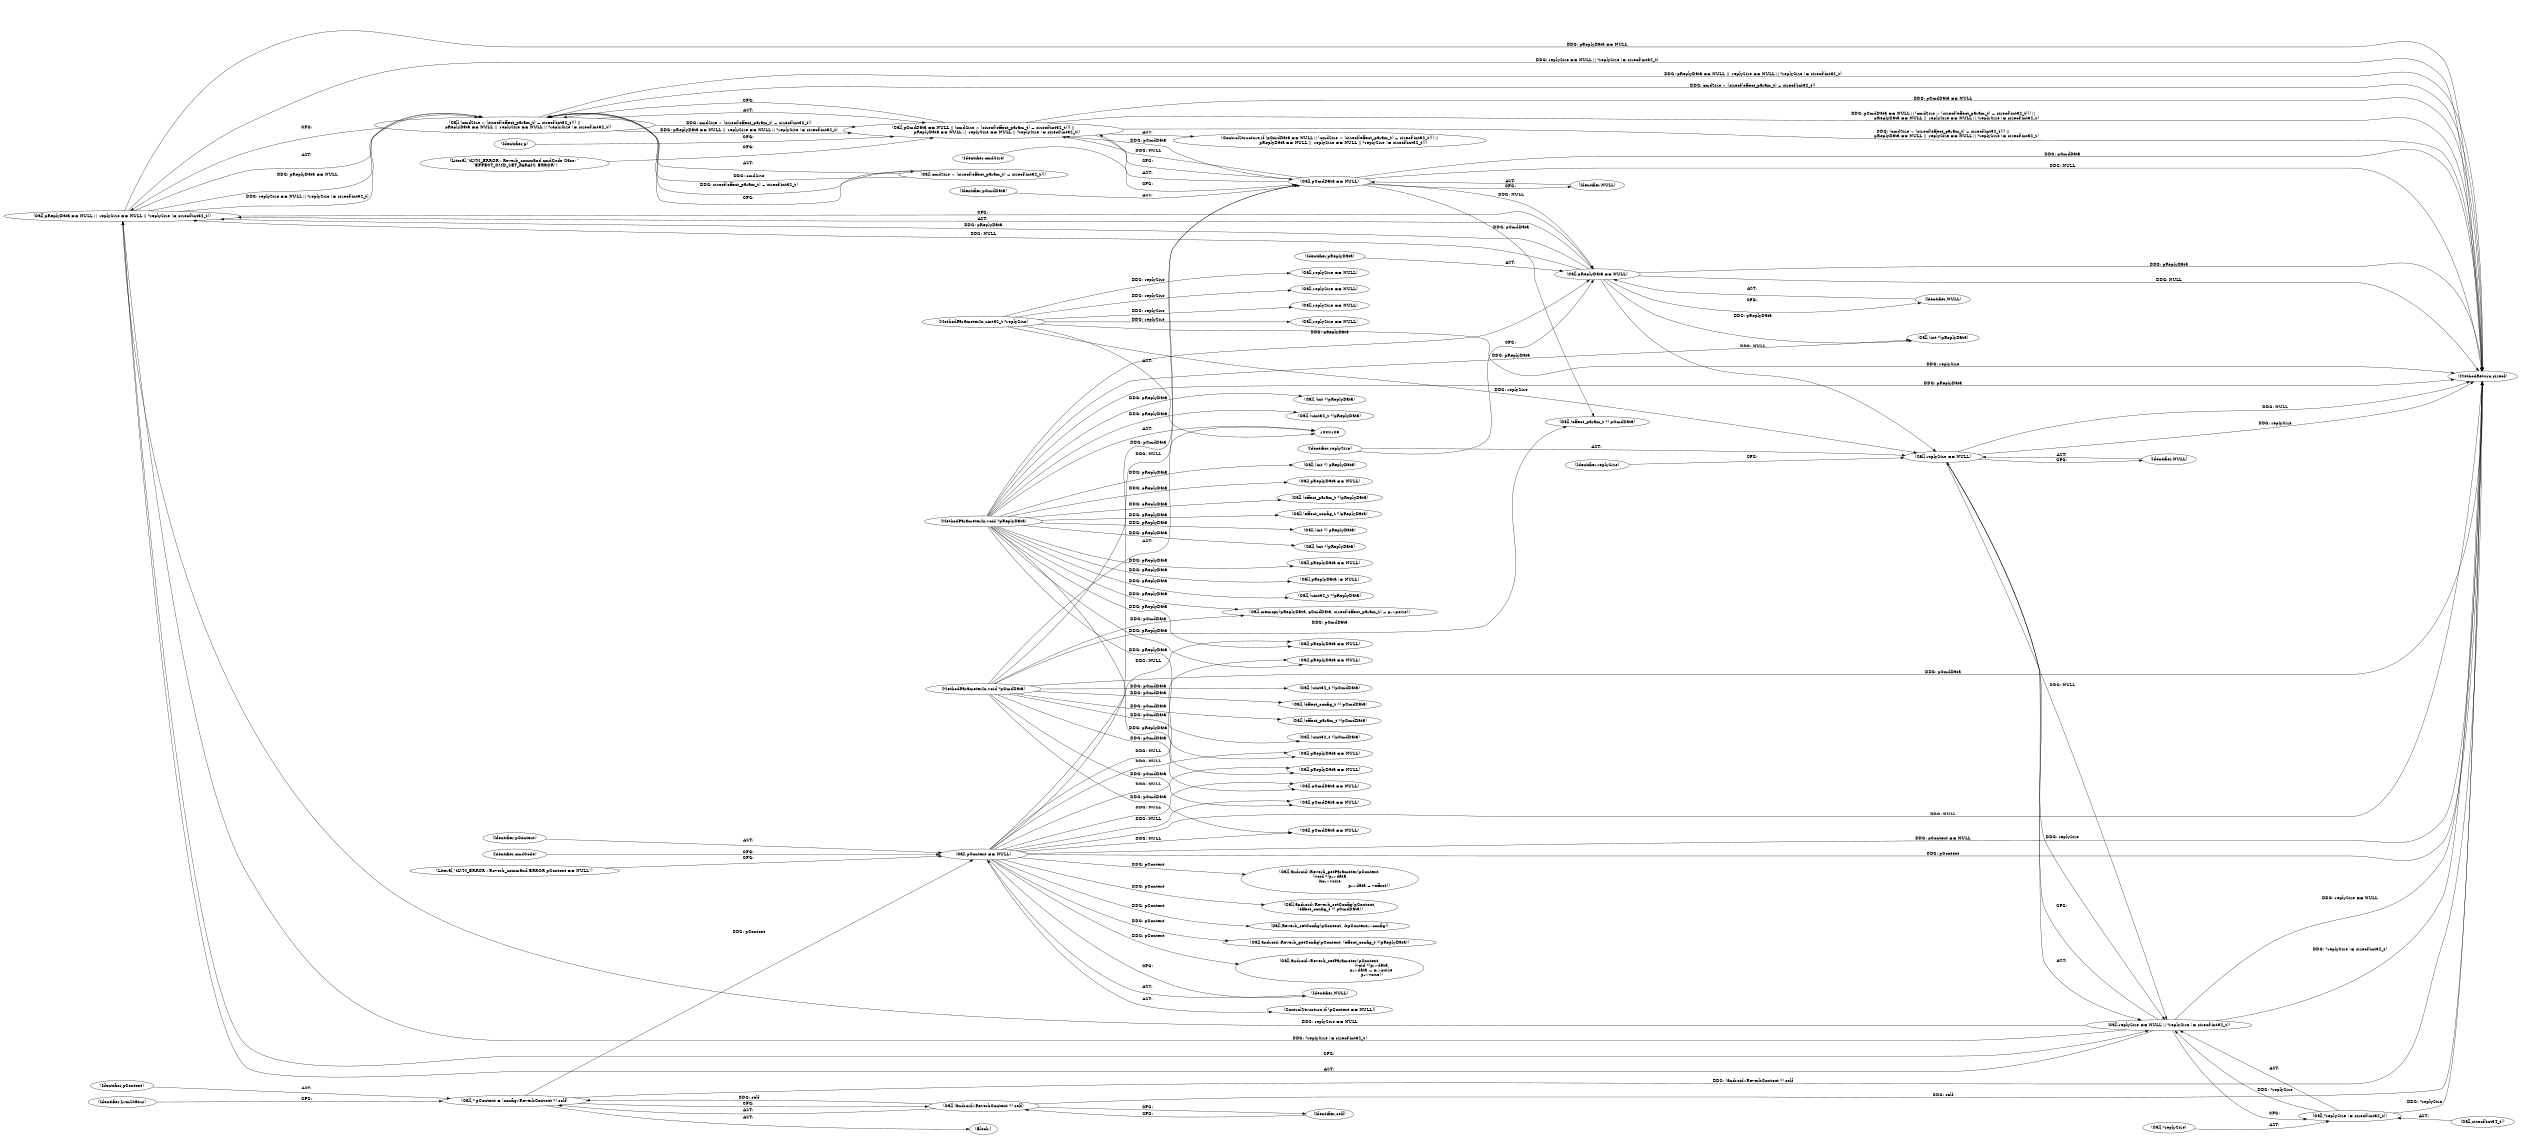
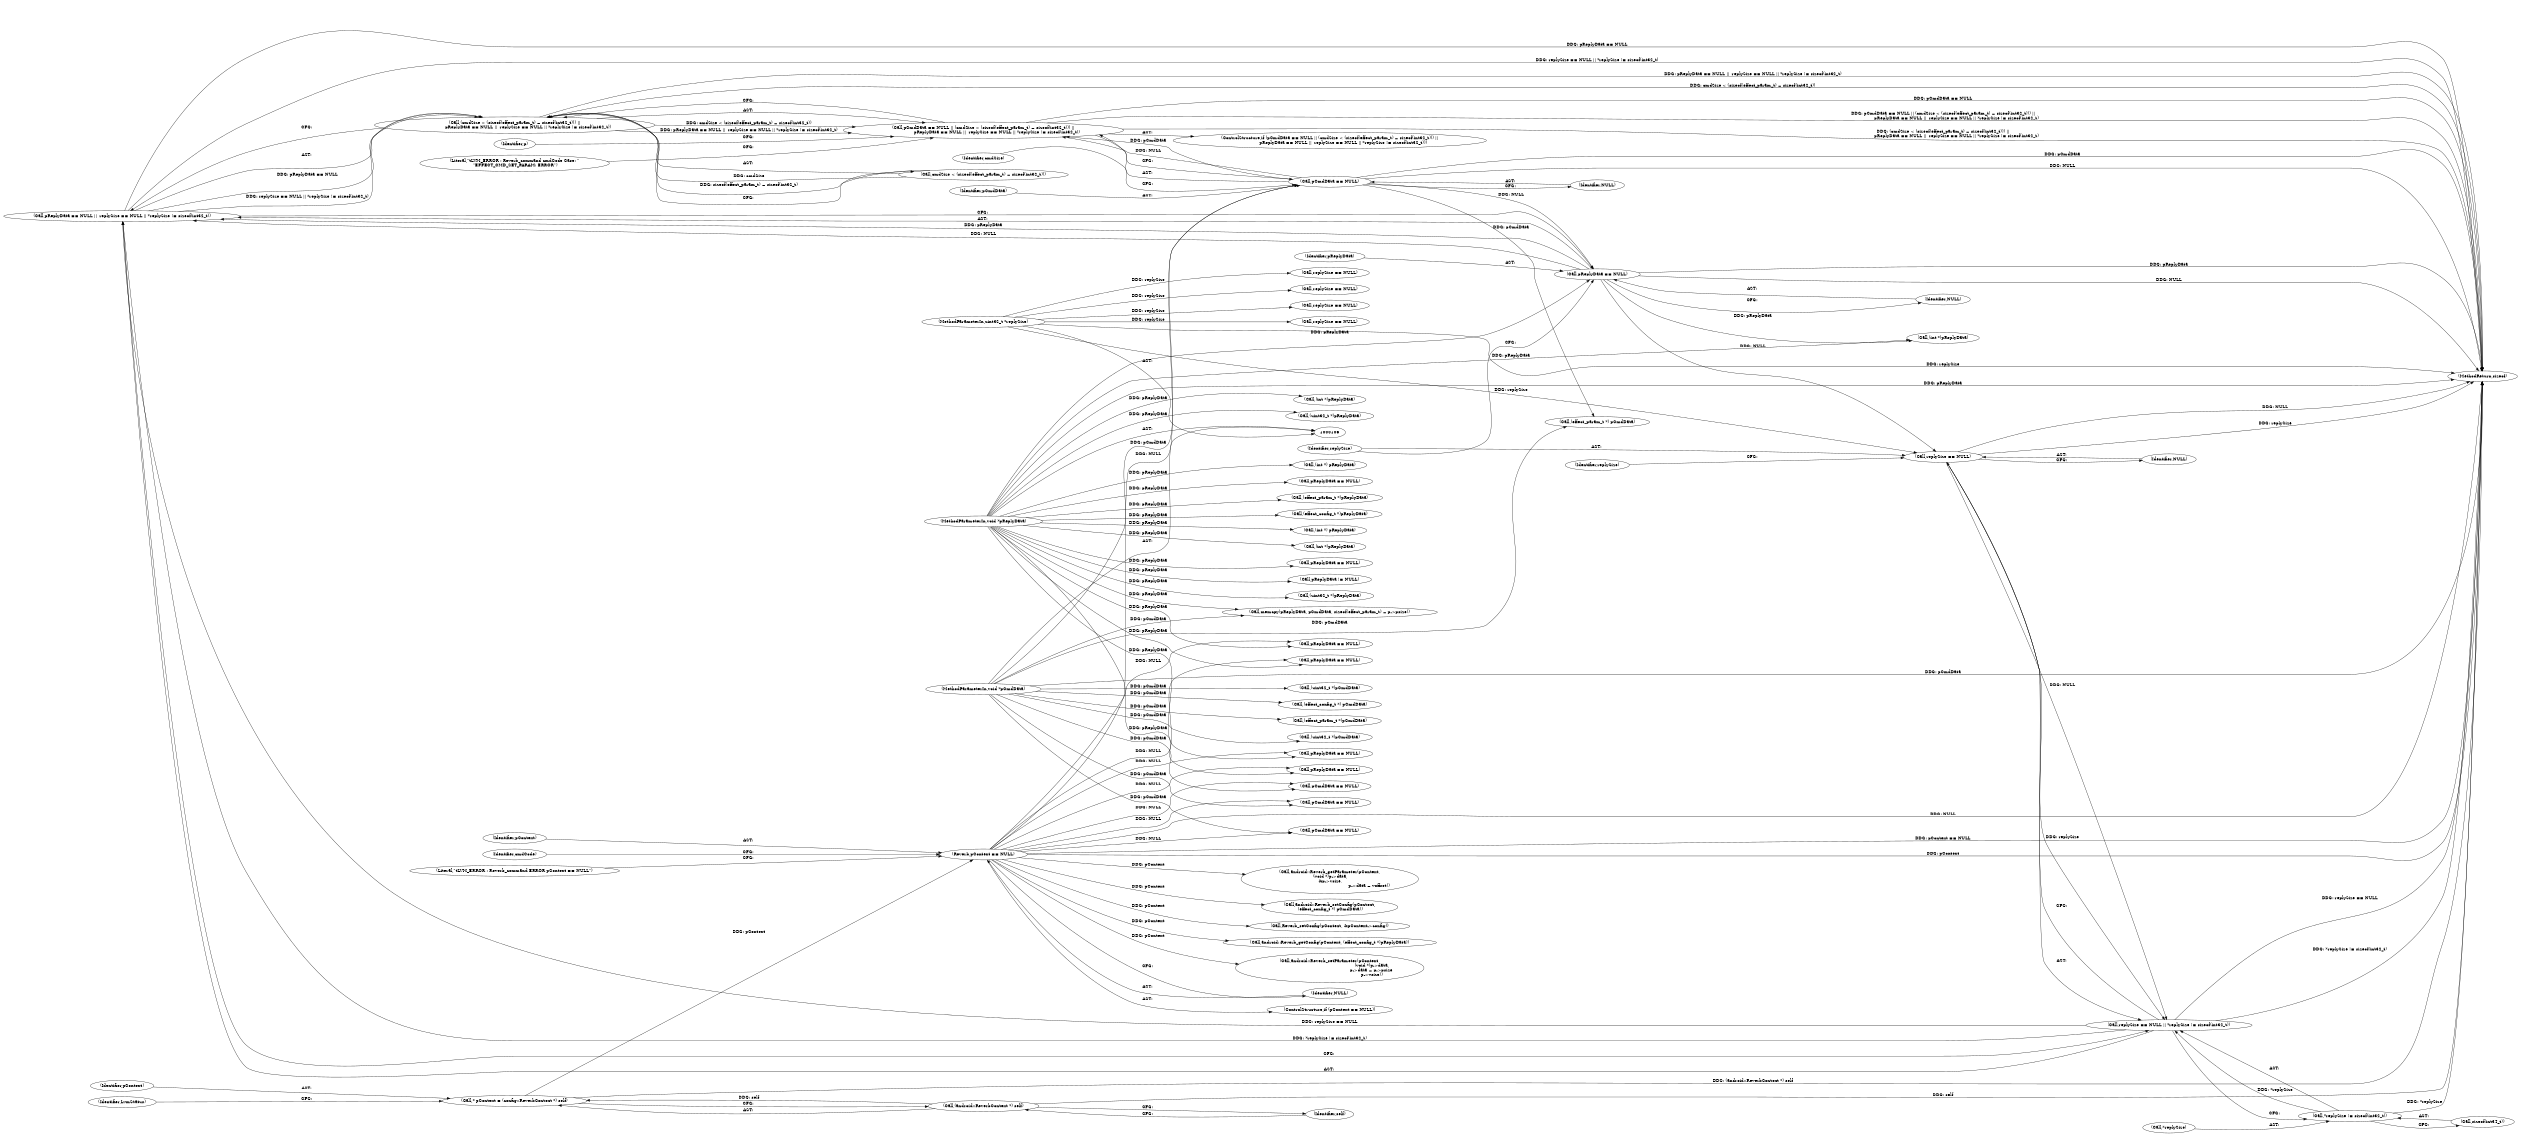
node "(Call,pContext == NULL)": label "(Call,pContext == NULL)" -> "(Reverb,pContext == NULL)"
edge "(Call,*replySize != sizeof(int32_t))" -> "(Call,sizeof(int34_t))": added, label "CFG:"
node "(Block,)": removed
